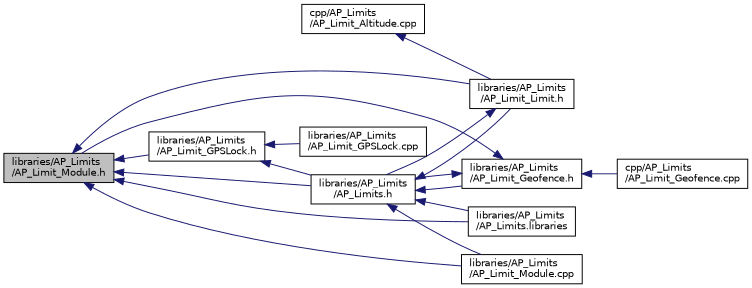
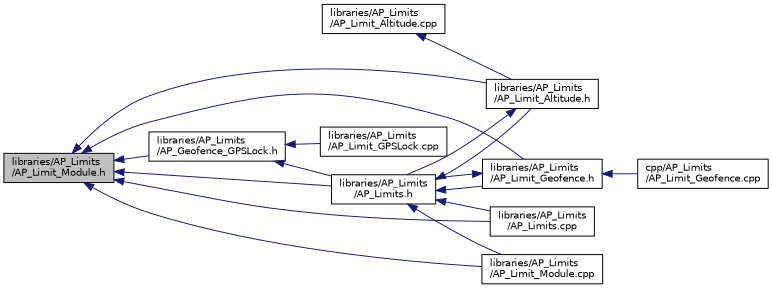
node "cpp/AP_Limits /AP_Limit_Altitude.cpp": label "cpp/AP_Limits /AP_Limit_Altitude.cpp" -> "libraries/AP_Limits /AP_Limit_Altitude.cpp"
node "libraries/AP_Limits /AP_Limit_Limit.h": label "libraries/AP_Limits /AP_Limit_Limit.h" -> "libraries/AP_Limits /AP_Limit_Altitude.h"
edge "libraries/AP_Limits /AP_Limit_Module.h" -> "libraries/AP_Limits /AP_Limit_Geofence.h": reversed
node "libraries/AP_Limits /AP_Limit_GPSLock.h": label "libraries/AP_Limits /AP_Limit_GPSLock.h" -> "libraries/AP_Limits /AP_Geofence_GPSLock.h"
node "libraries/AP_Limits /AP_Limits.libraries": label "libraries/AP_Limits /AP_Limits.libraries" -> "libraries/AP_Limits /AP_Limits.cpp"
